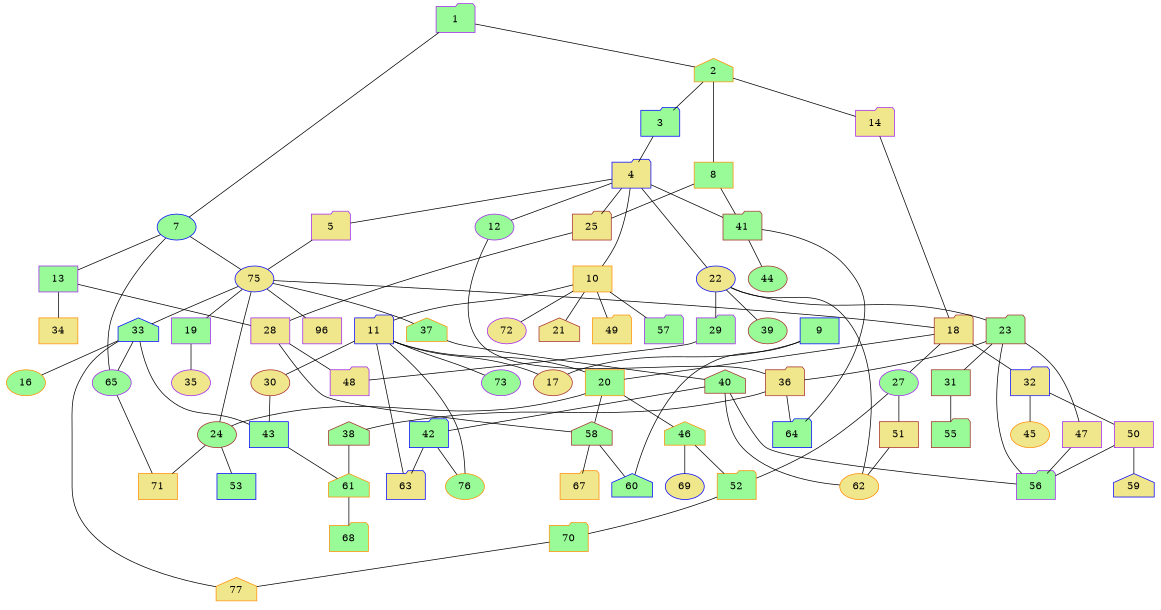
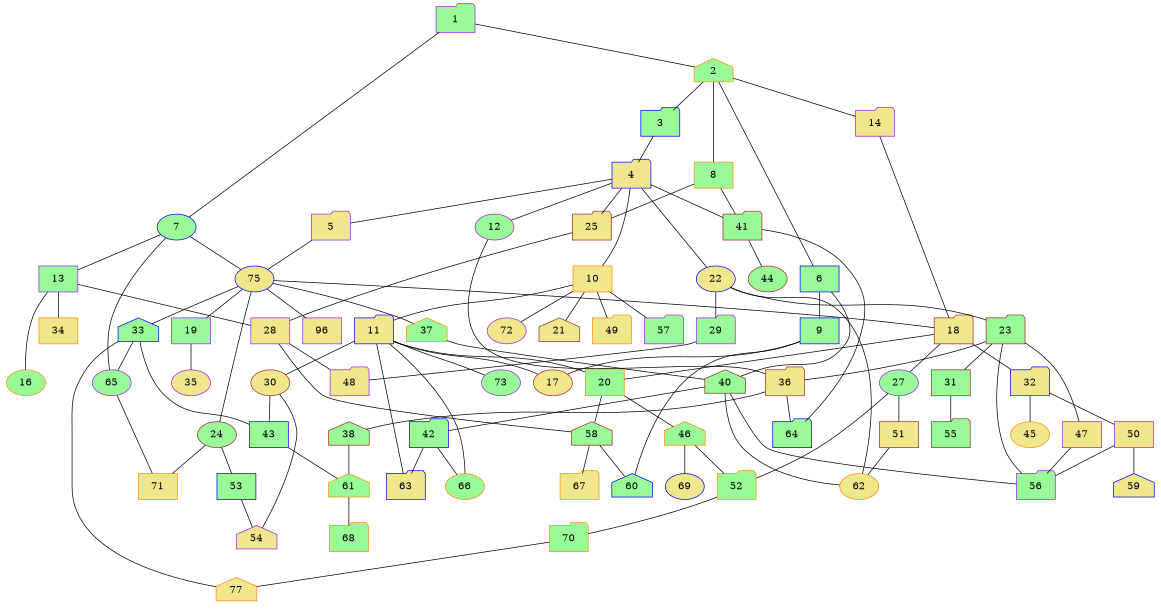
node "6": added
node "39": removed
edge "33" -- "16": now "13" -- "16"
edge "20" -- "24": removed
node "76": label "76" -> "66"
node "54": added
